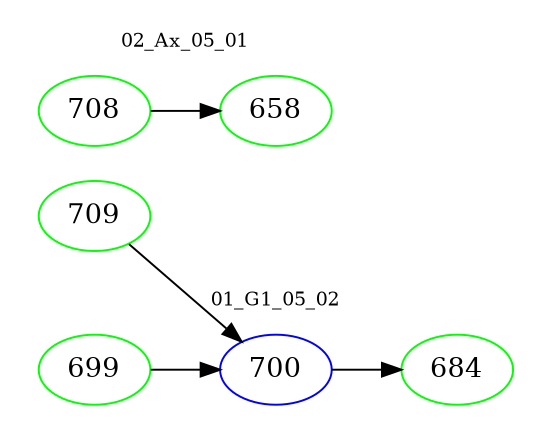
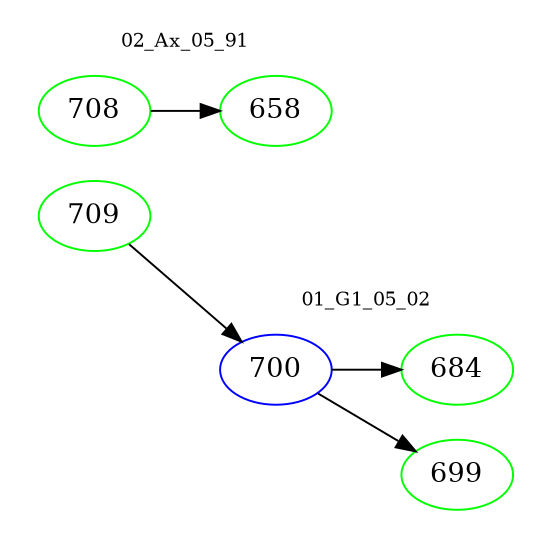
cluster "02_Ax_05_01": label "02_Ax_05_01" -> "02_Ax_05_91"
edge "699" -> "700": reversed
